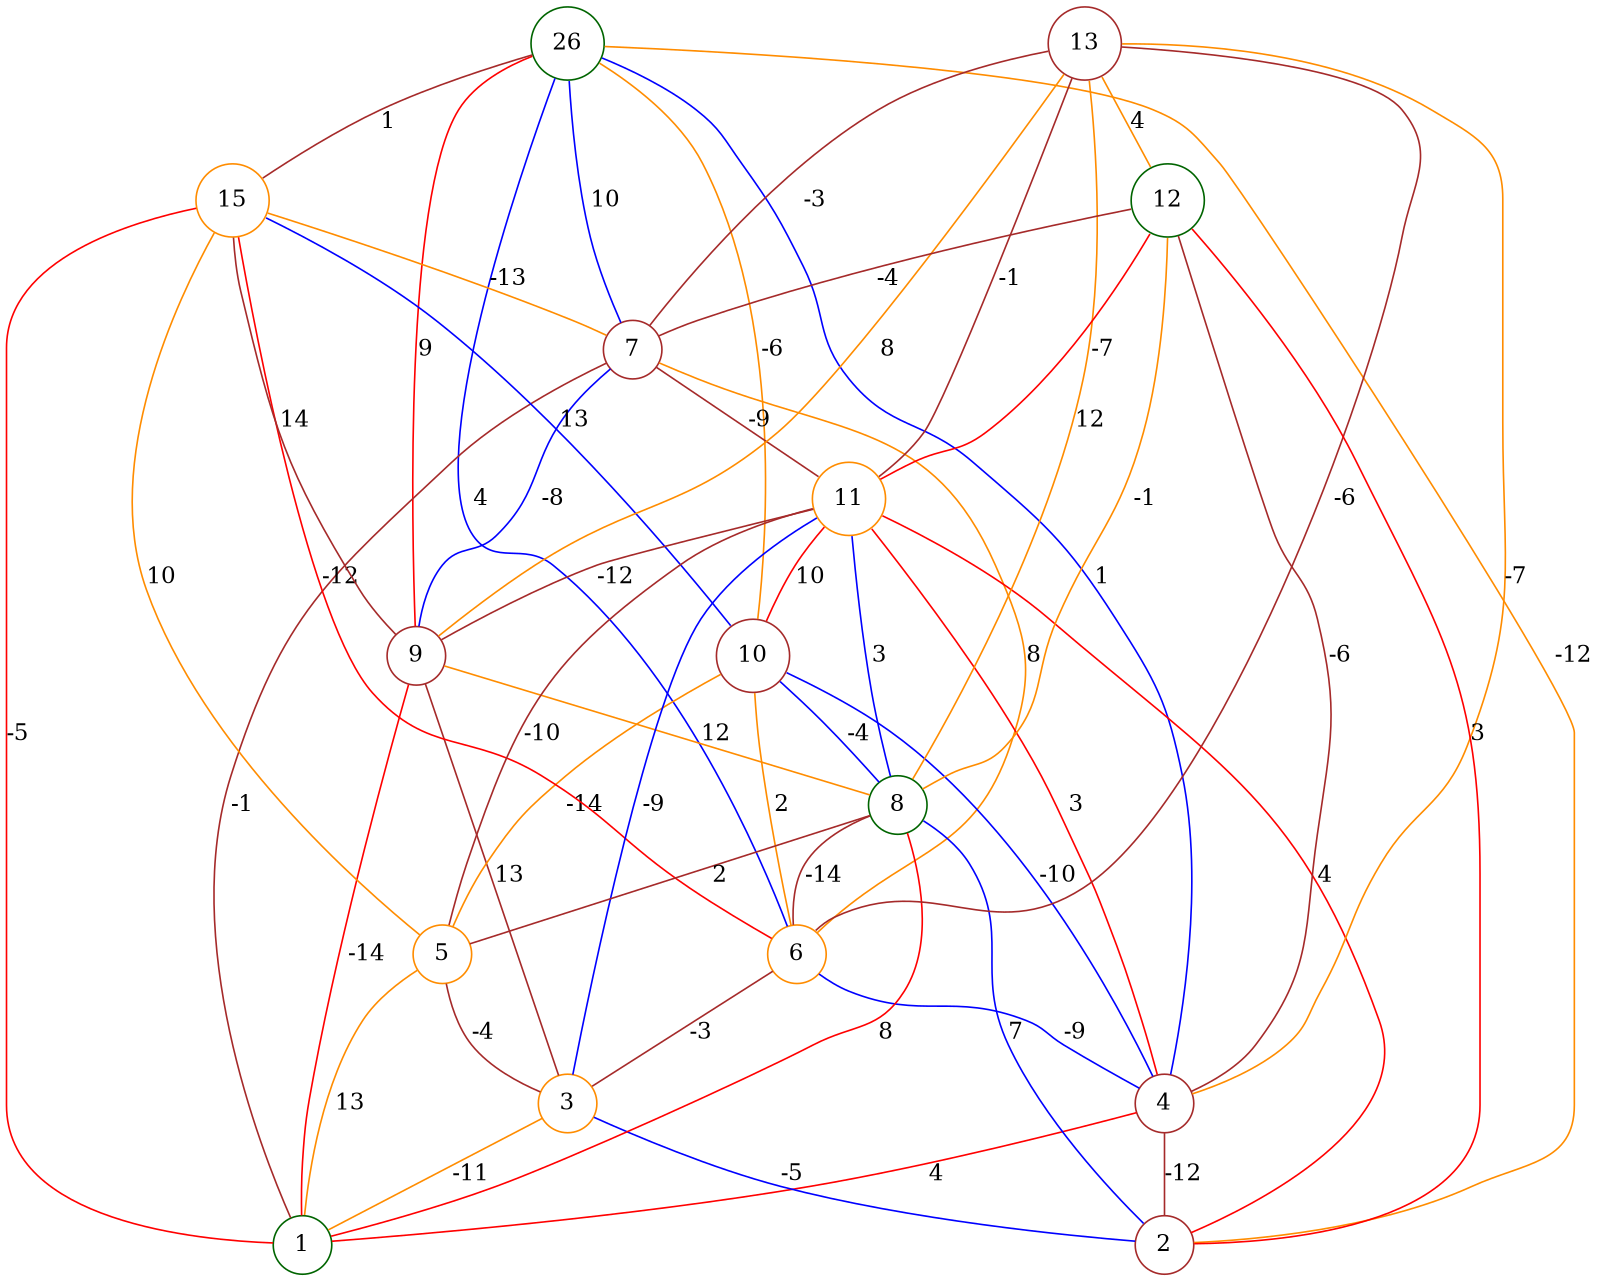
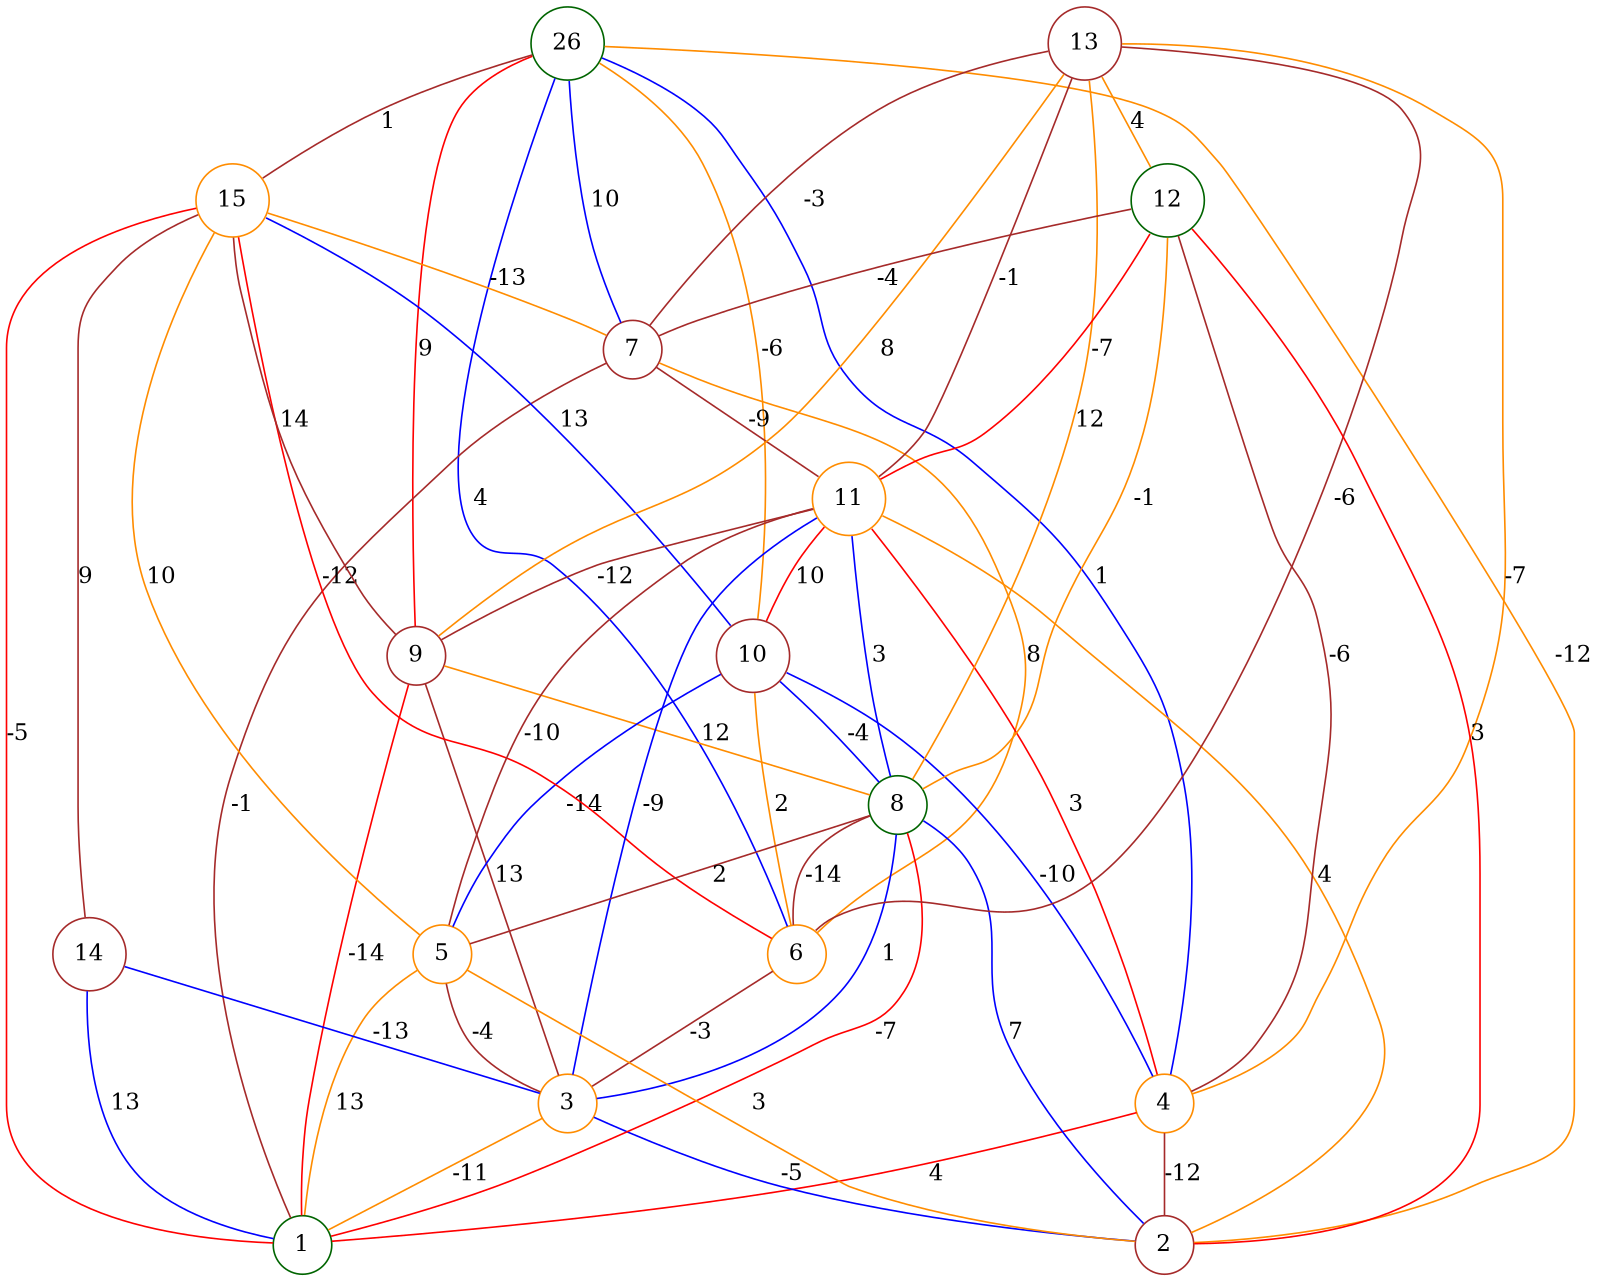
edge "7" -- "9": removed, label "-8"
edge "10" -- "5": color darkorange -> blue
edge "11" -- "2": color red -> darkorange
node "14": added
edge "6" -- "4": removed, label "-9"
edge "8" -- "3": added, label "1"
edge "8" -- "1": label "8" -> "-7"
node "4": color brown -> darkorange
edge "5" -- "2": added, label "3"
